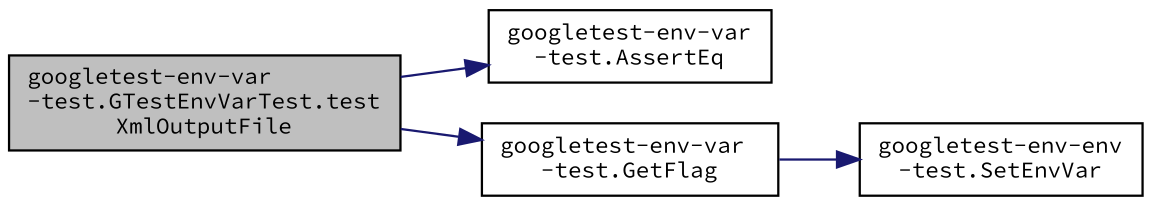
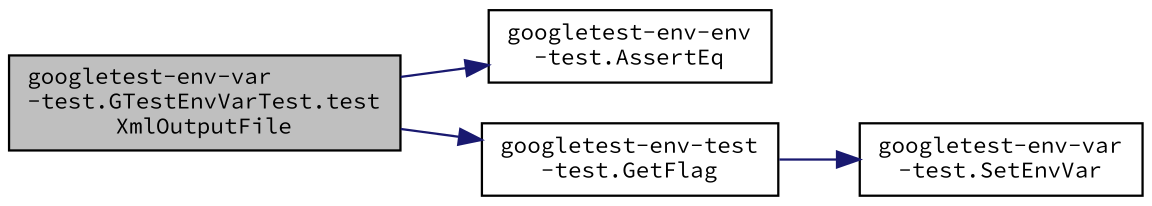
node "googletest-env-var -test.AssertEq": label "googletest-env-var -test.AssertEq" -> "googletest-env-env -test.AssertEq"
node "googletest-env-var -test.GetFlag": label "googletest-env-var -test.GetFlag" -> "googletest-env-test -test.GetFlag"
node "googletest-env-env -test.SetEnvVar": label "googletest-env-env -test.SetEnvVar" -> "googletest-env-var -test.SetEnvVar"
